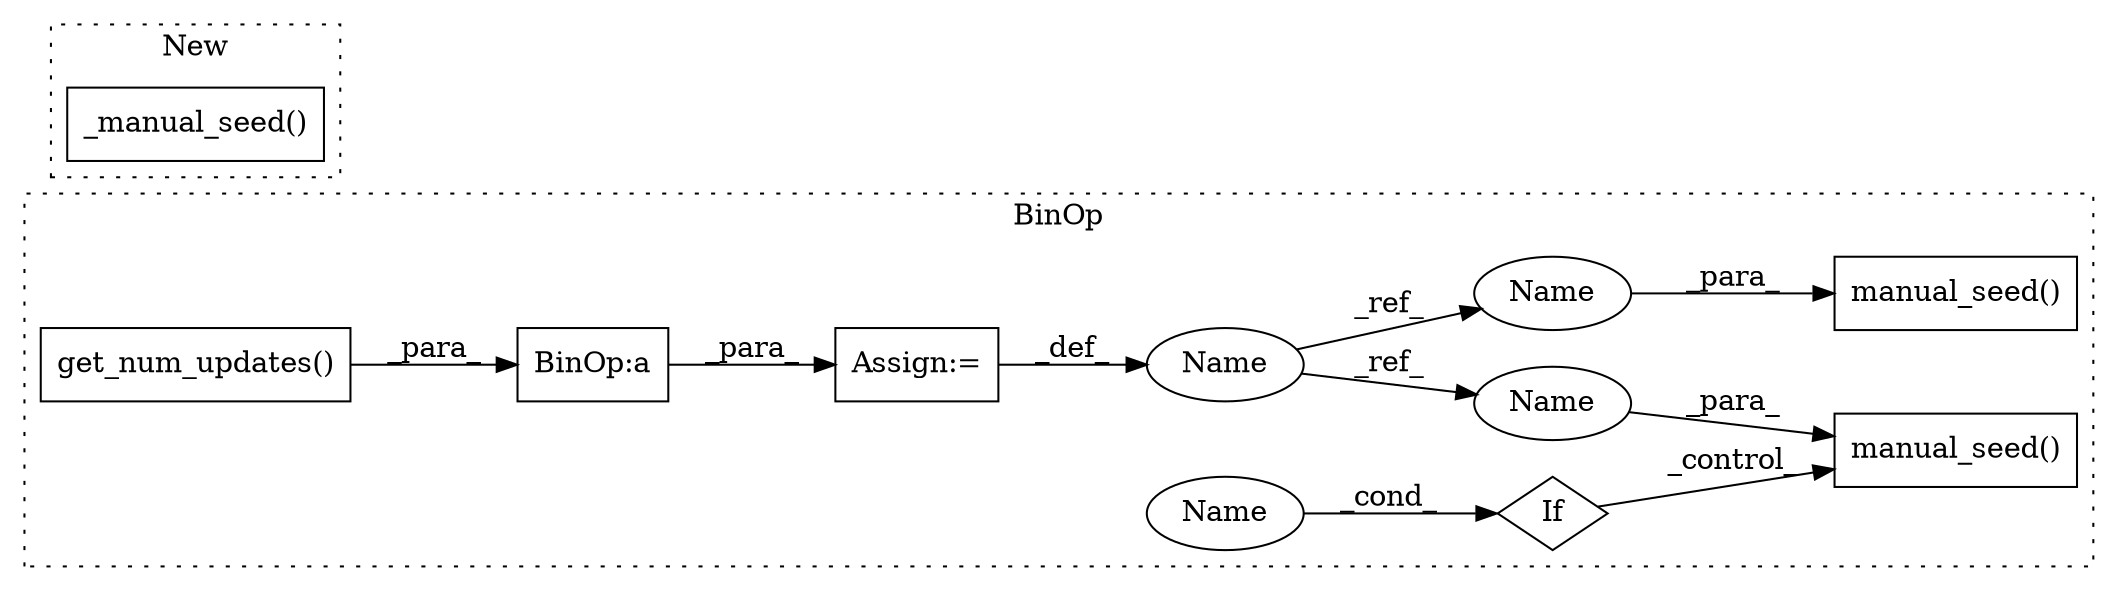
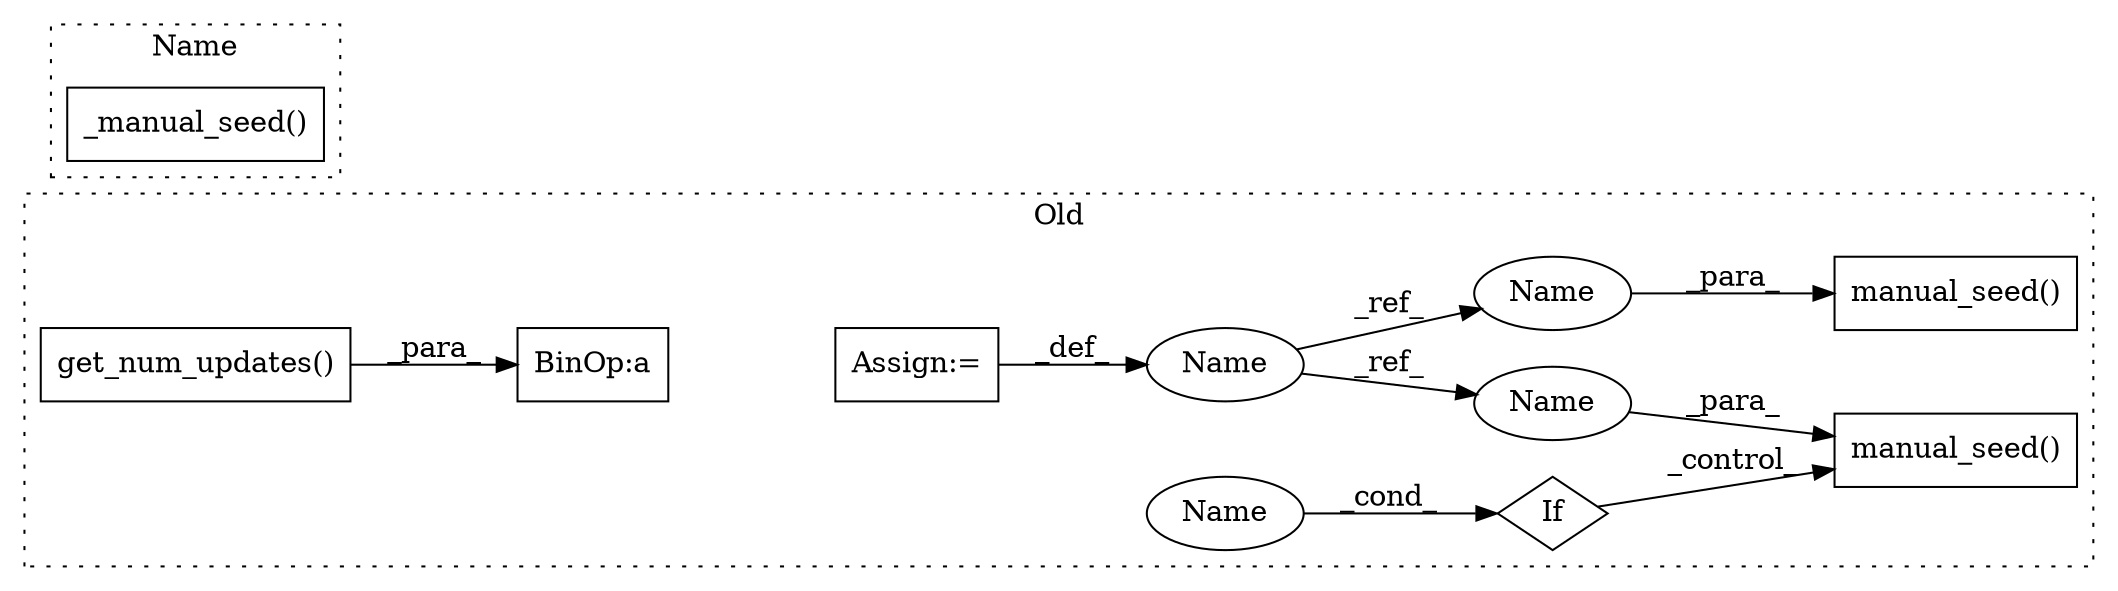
cluster "New": label "New" -> "Name"
cluster "BinOp": label "BinOp" -> "Old"
edge "BinOp:a" -> "Assign:=": removed, label "_para_"
